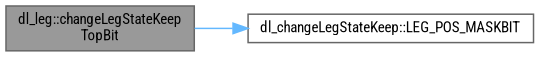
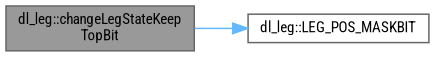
node "dl_changeLegStateKeep::LEG_POS_MASKBIT": label "dl_changeLegStateKeep::LEG_POS_MASKBIT" -> "dl_leg::LEG_POS_MASKBIT"
